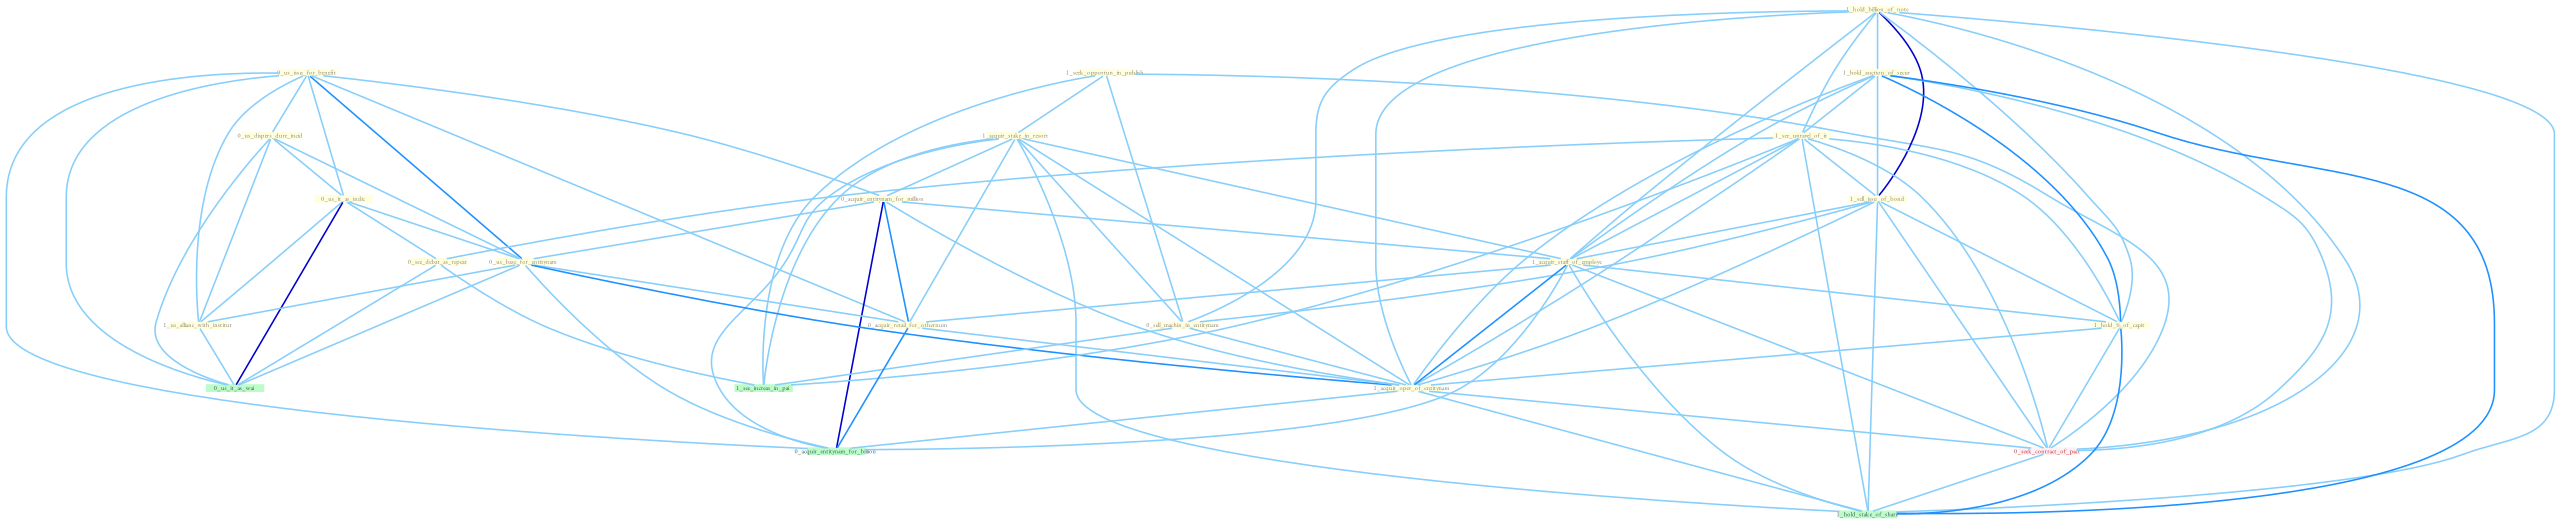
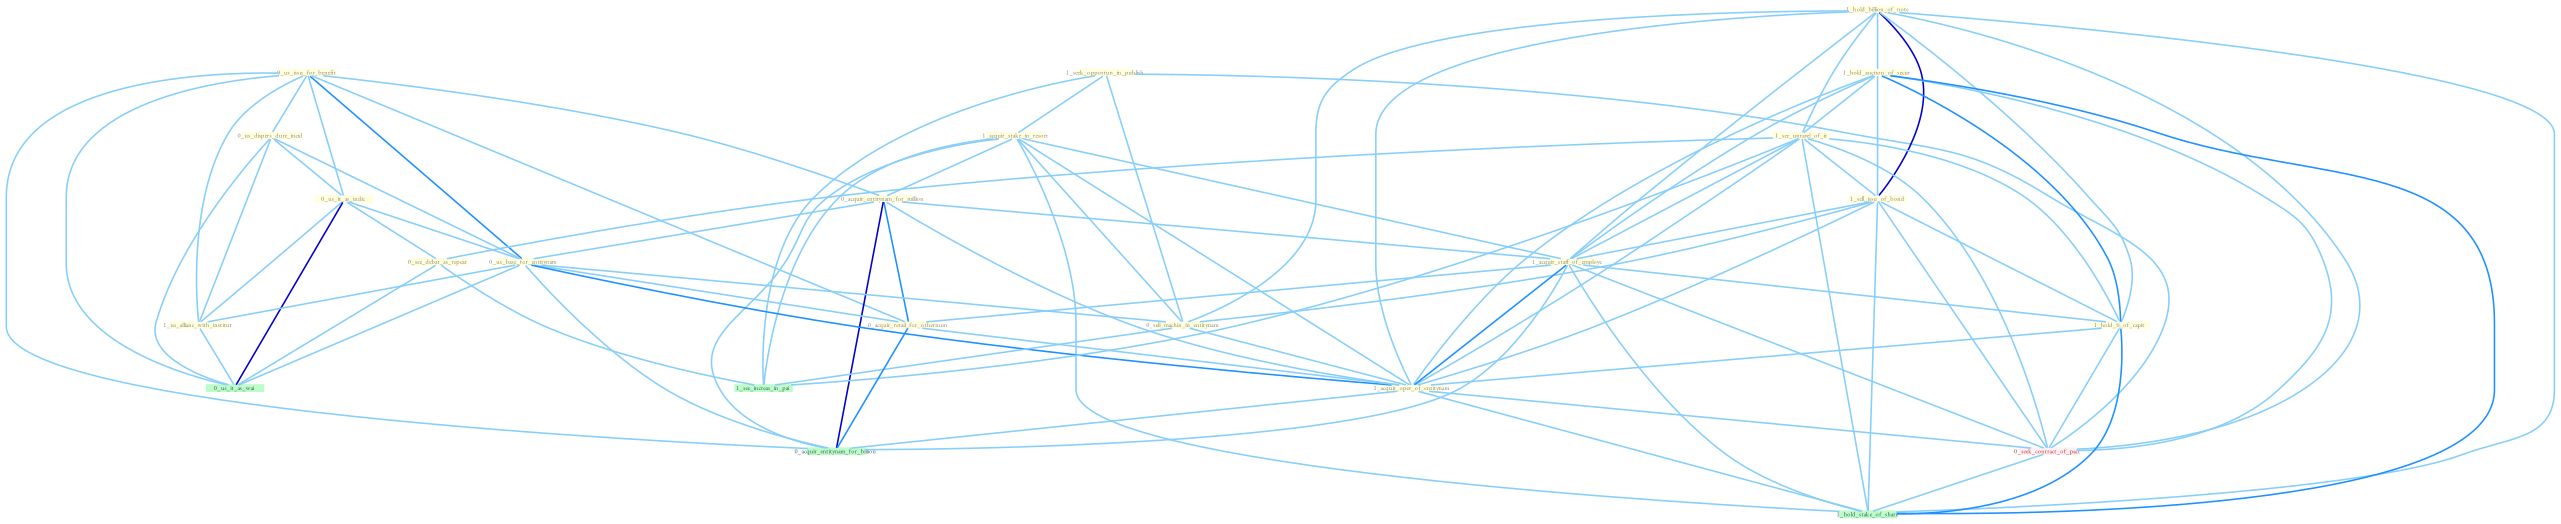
edge "1_acquir_stake_in_resort" -- "0_acquir_retail_for_othernum": removed
edge "0_us_base_for_entitynam" -- "0_sell_machin_in_entitynam": added
